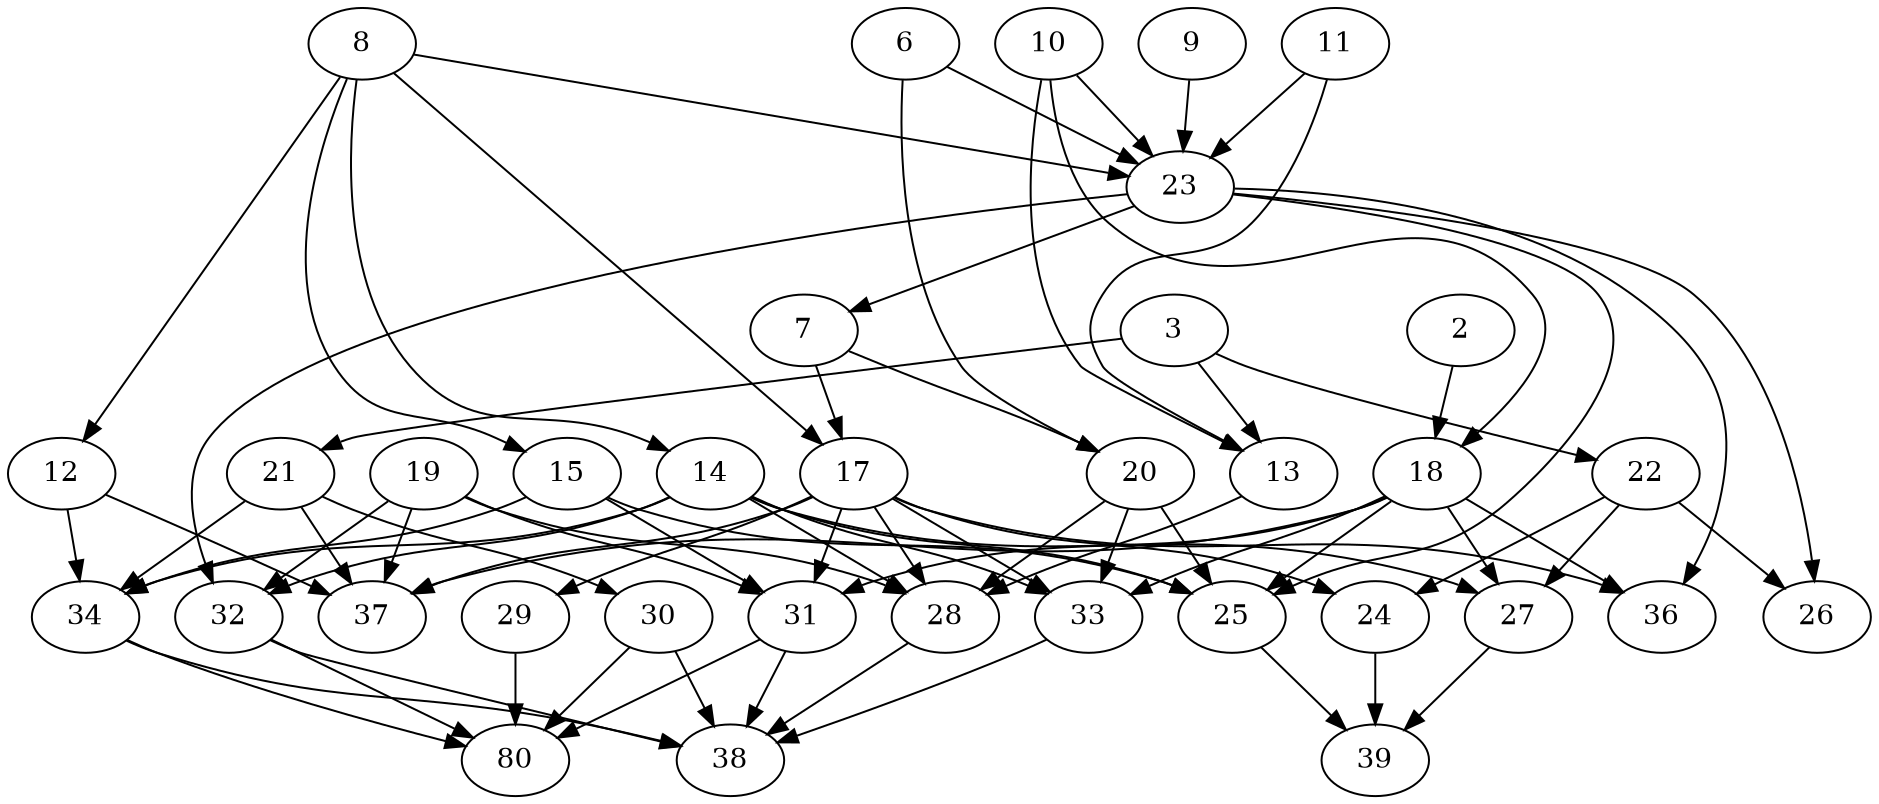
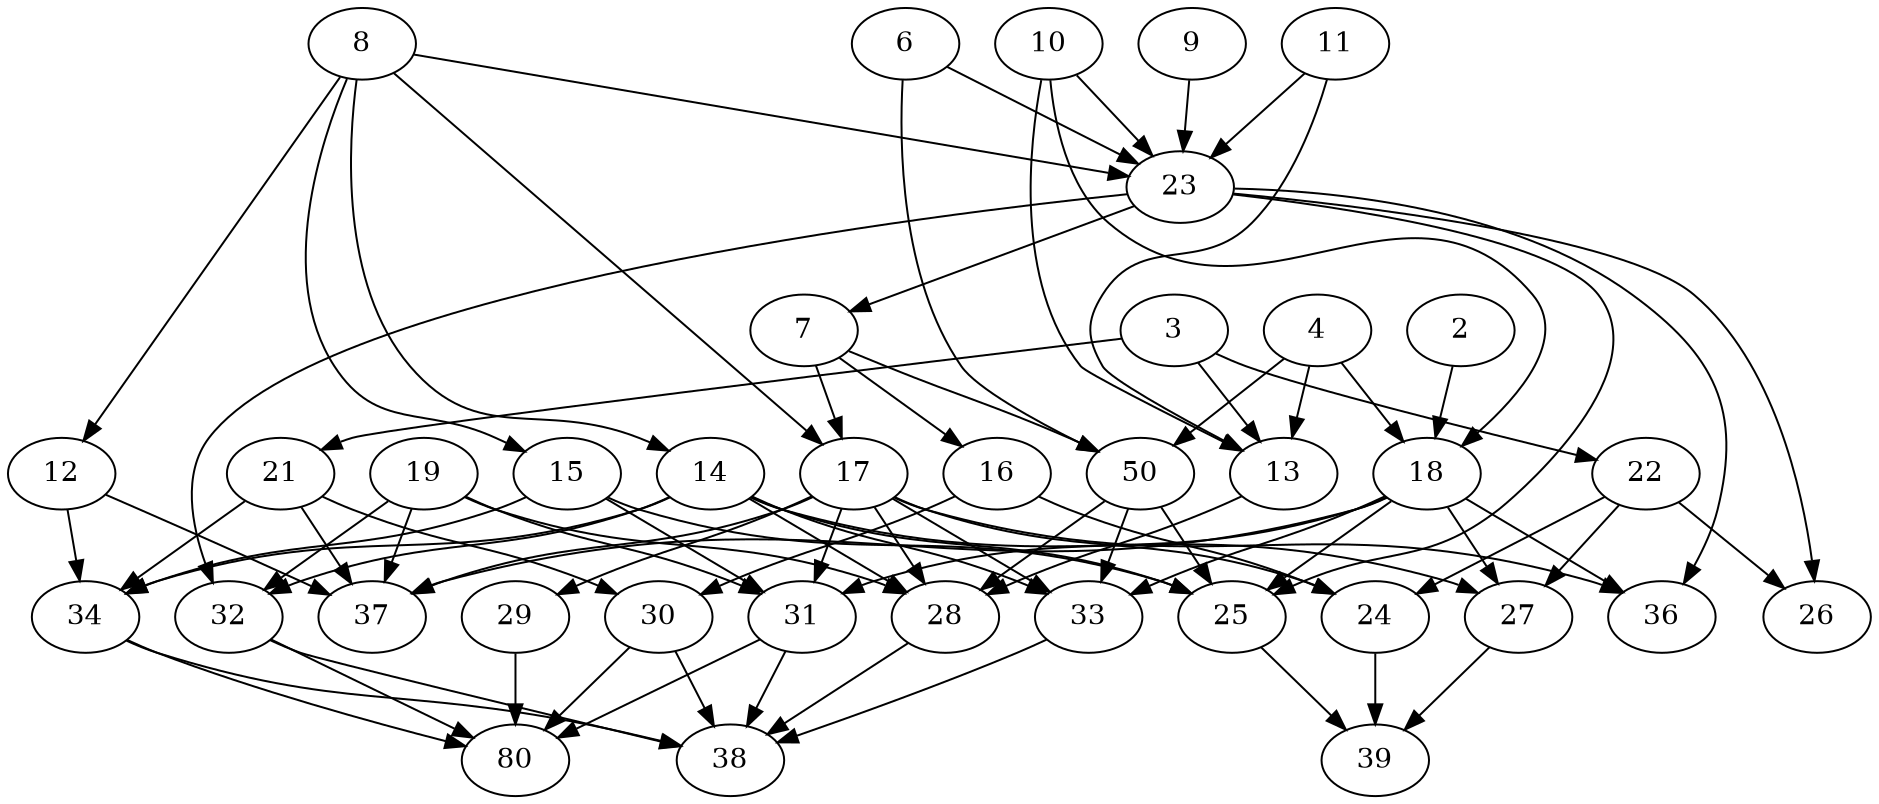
node "4": added
node "16": added
node "20": label "20" -> "50"
